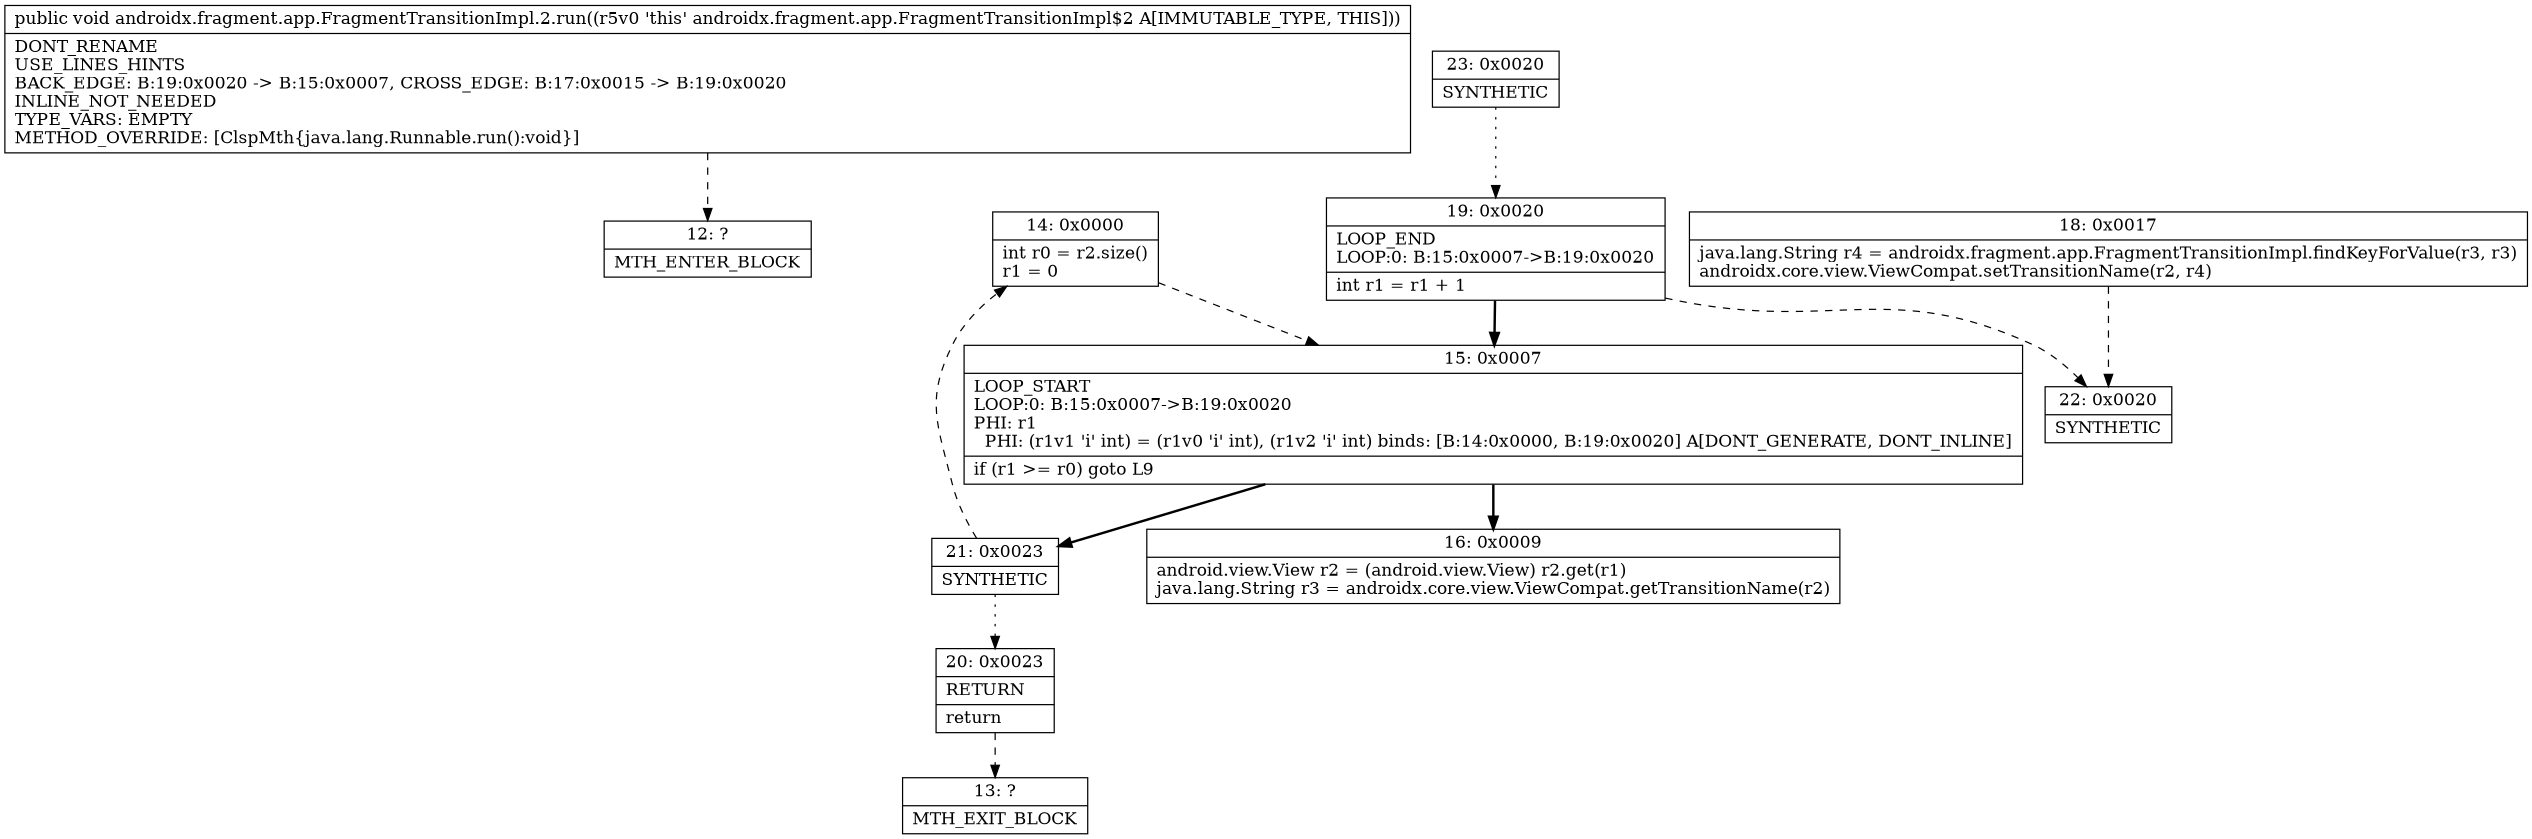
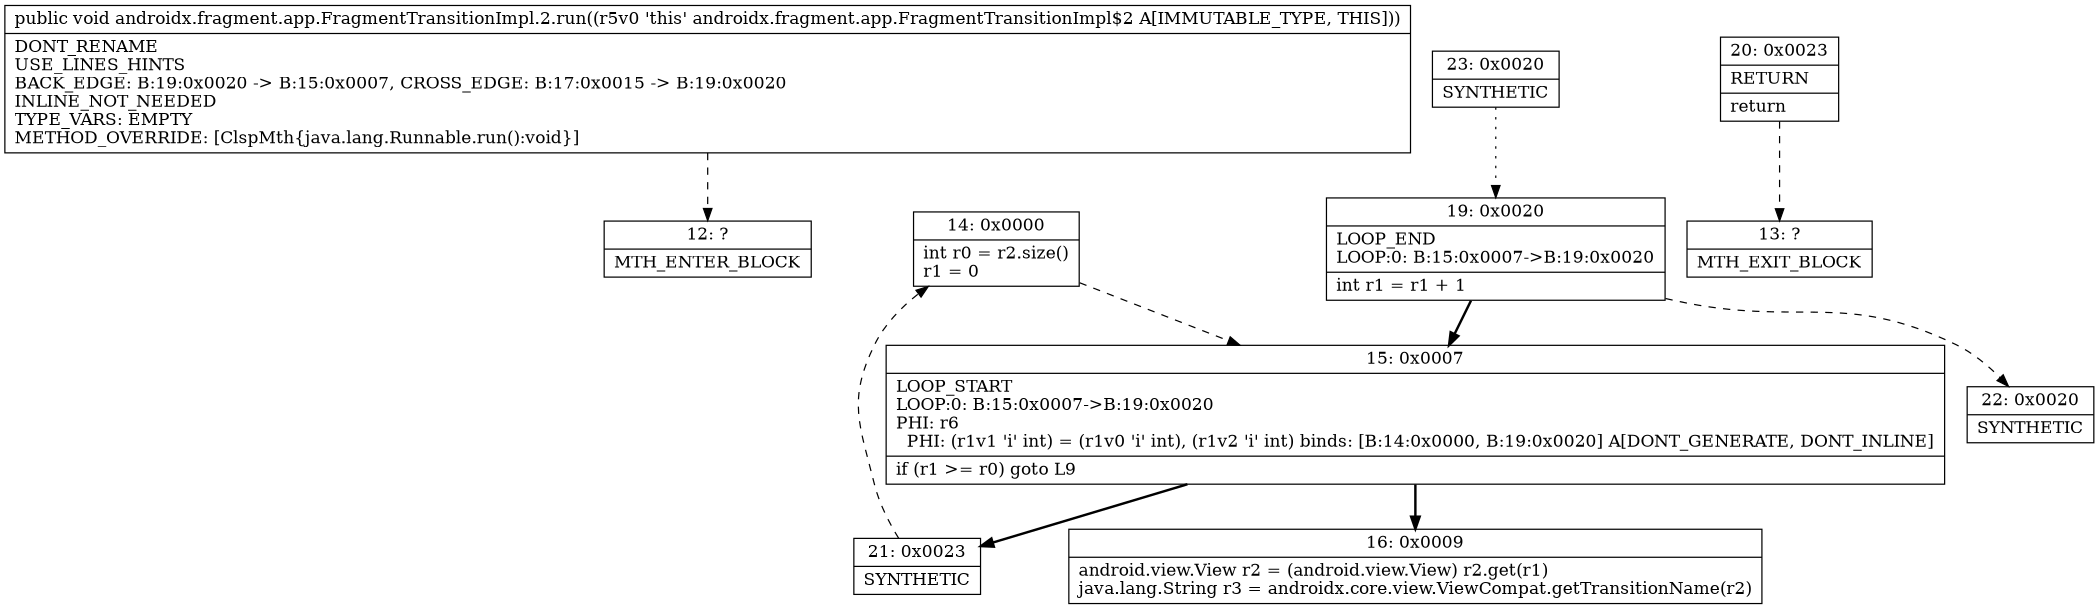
node "18: 0x0017": removed
node "15: 0x0007": text "PHI: r1" -> "PHI: r6"
edge "21: 0x0023" -> "20: 0x0023": removed
